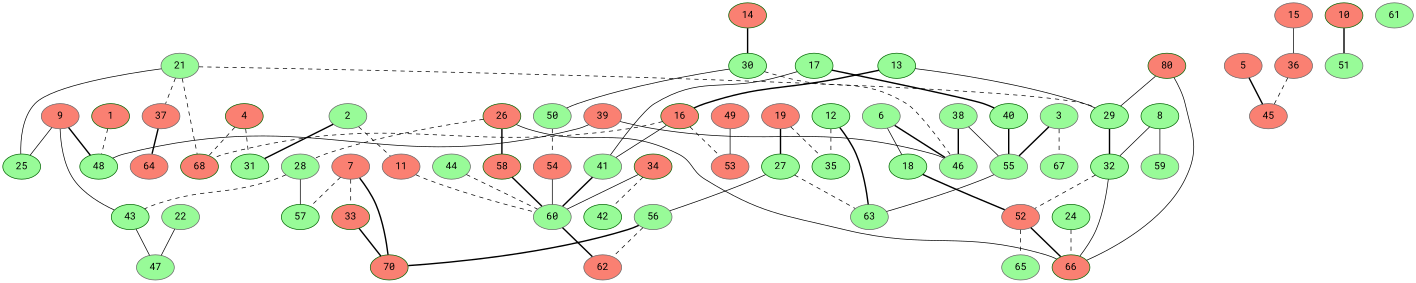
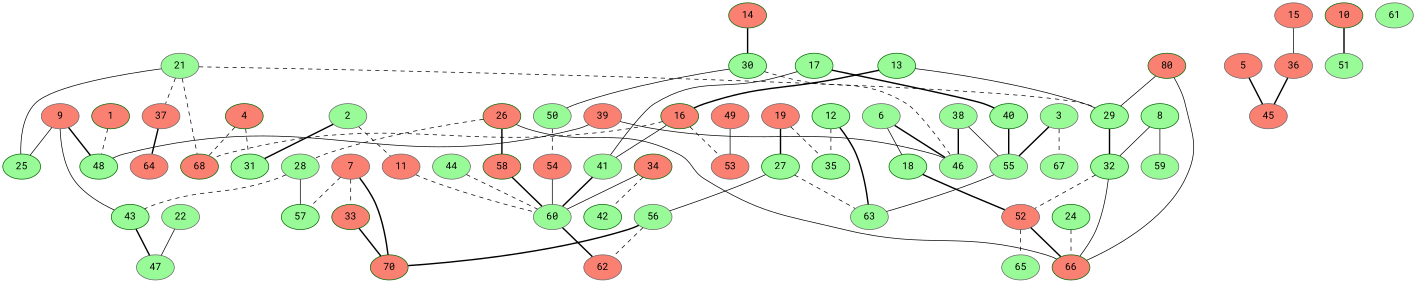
edge "36" -- "45": style dashed -> bold
edge "43" -- "47": style solid -> bold
